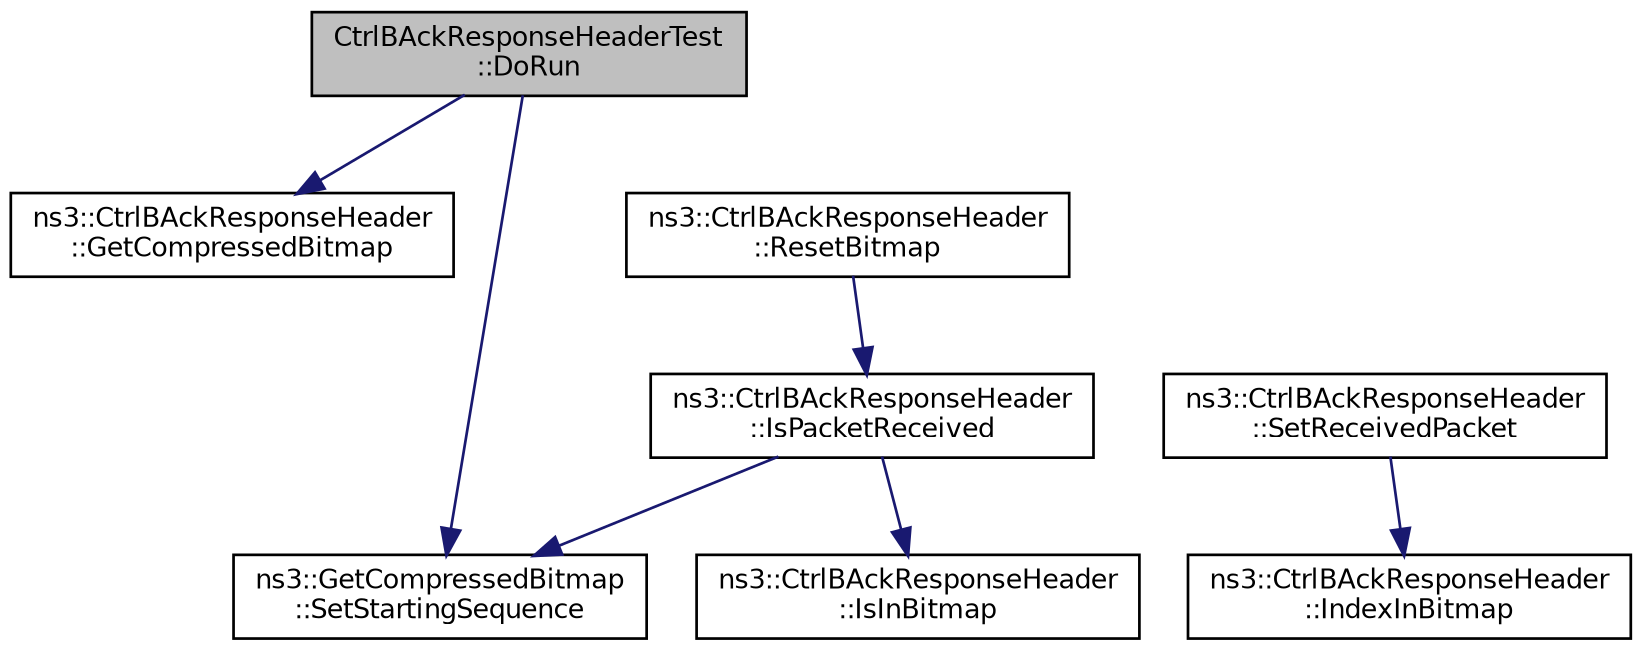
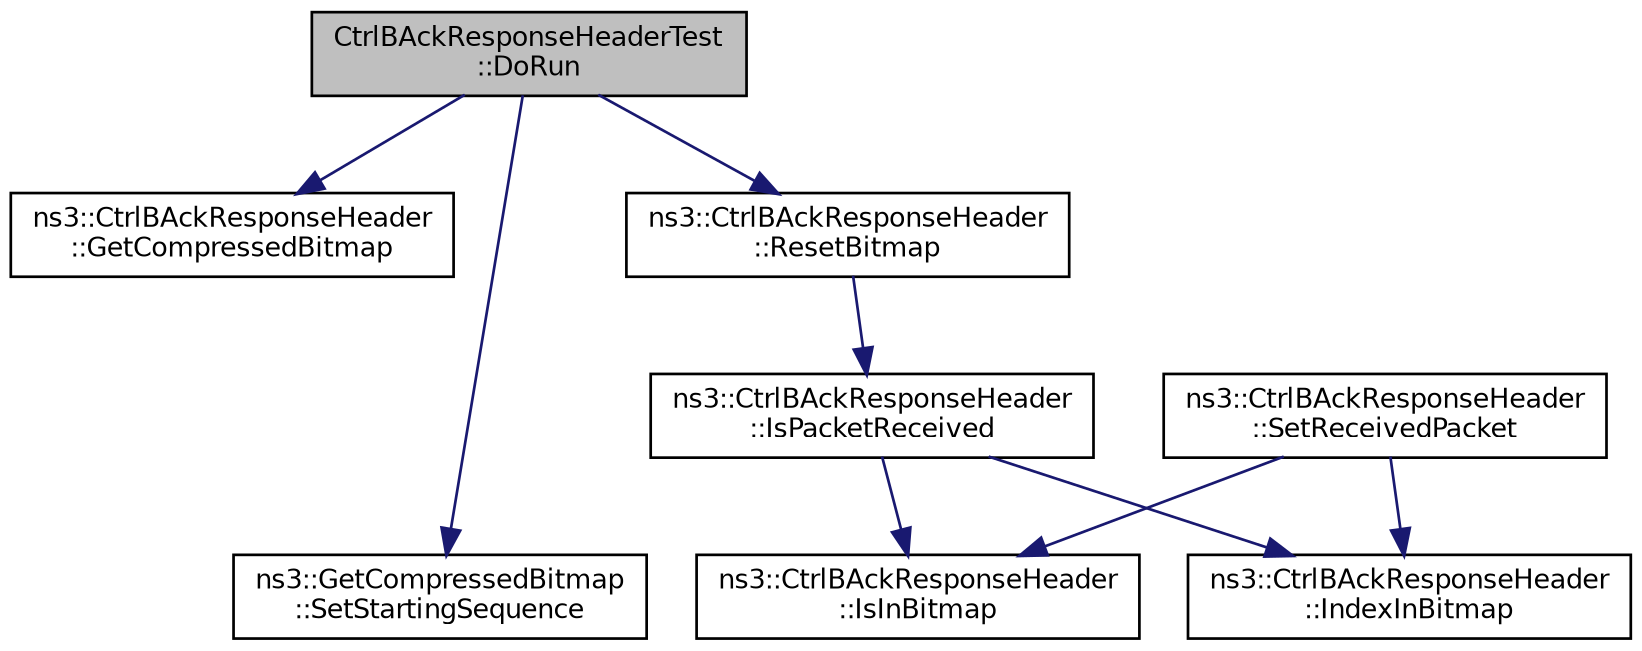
edge "CtrlBAckResponseHeaderTest ::DoRun" -> "ns3::CtrlBAckResponseHeader ::ResetBitmap": added
edge "ns3::CtrlBAckResponseHeader ::SetReceivedPacket" -> "ns3::CtrlBAckResponseHeader ::IsInBitmap": added
edge "ns3::CtrlBAckResponseHeader ::IsPacketReceived" -> "ns3::GetCompressedBitmap ::SetStartingSequence": now "ns3::CtrlBAckResponseHeader ::IsPacketReceived" -> "ns3::CtrlBAckResponseHeader ::IndexInBitmap"
